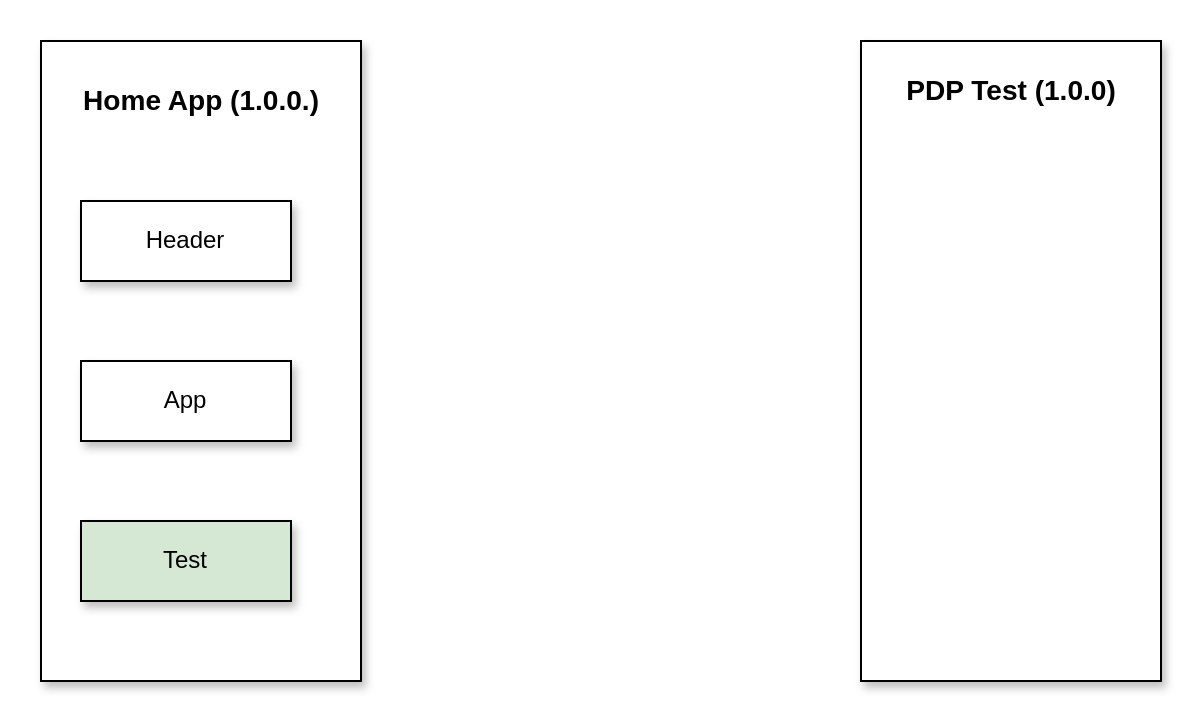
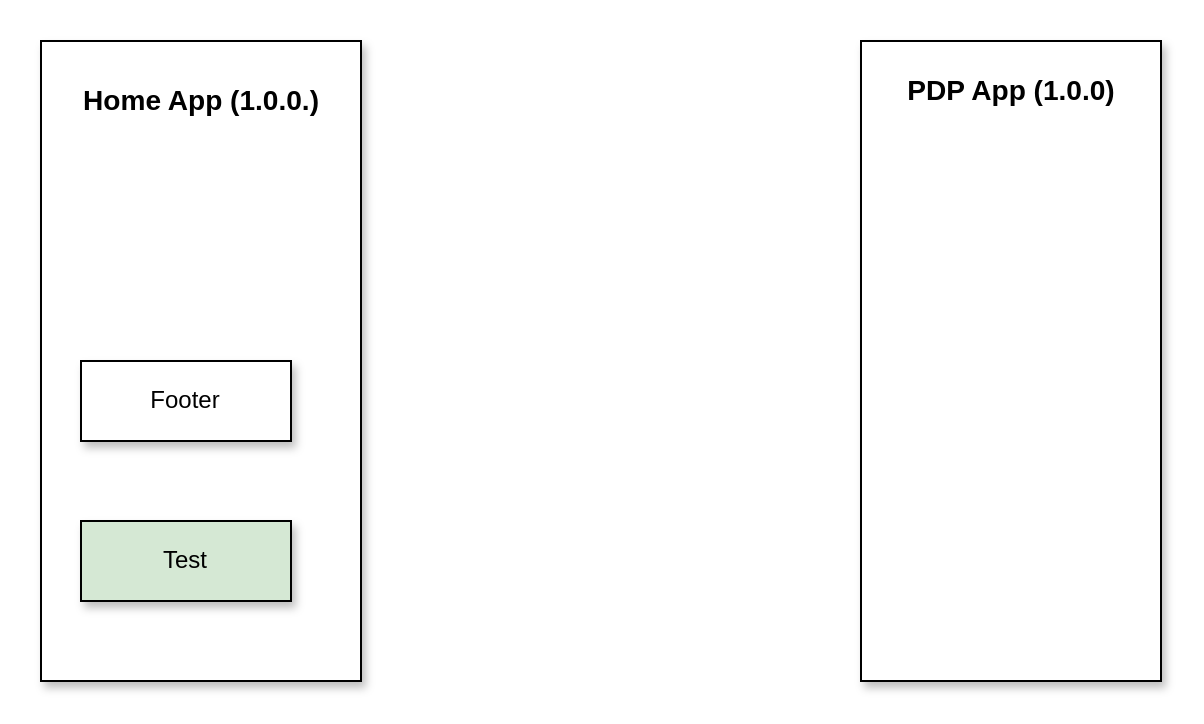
node "PDP Test (1.0.0)": label "PDP Test (1.0.0)" -> "PDP App (1.0.0)"
node "Header": removed
node "App": label "App" -> "Footer"
